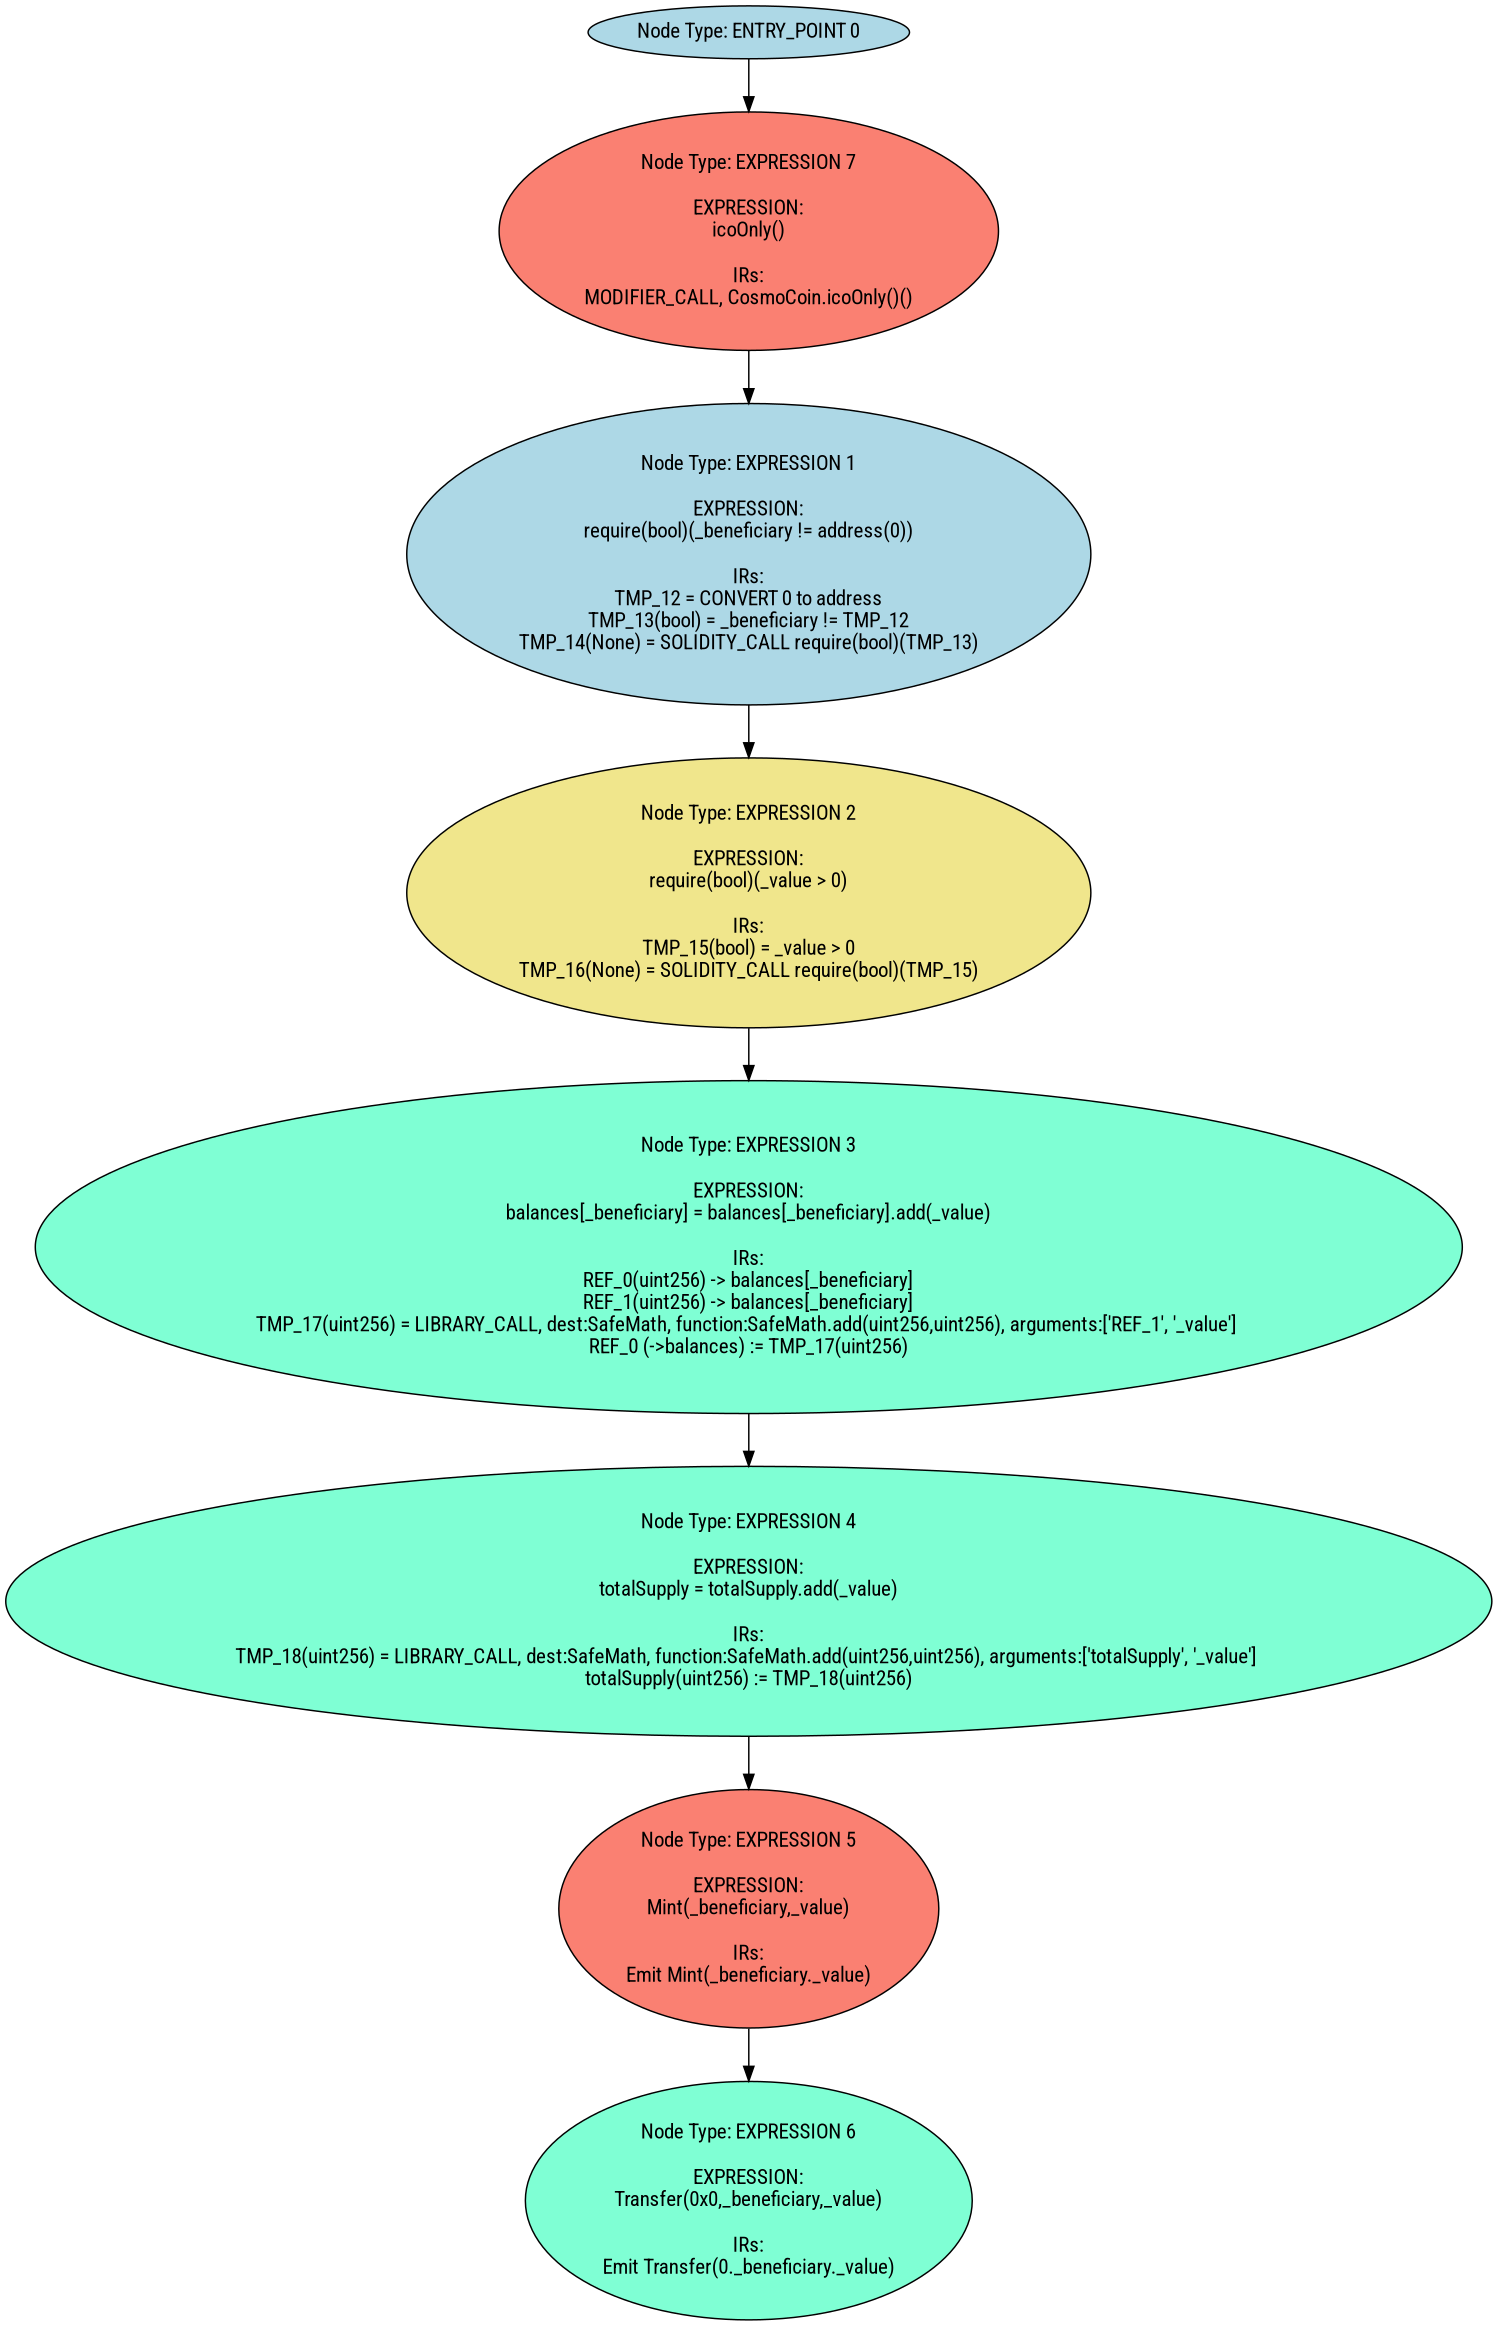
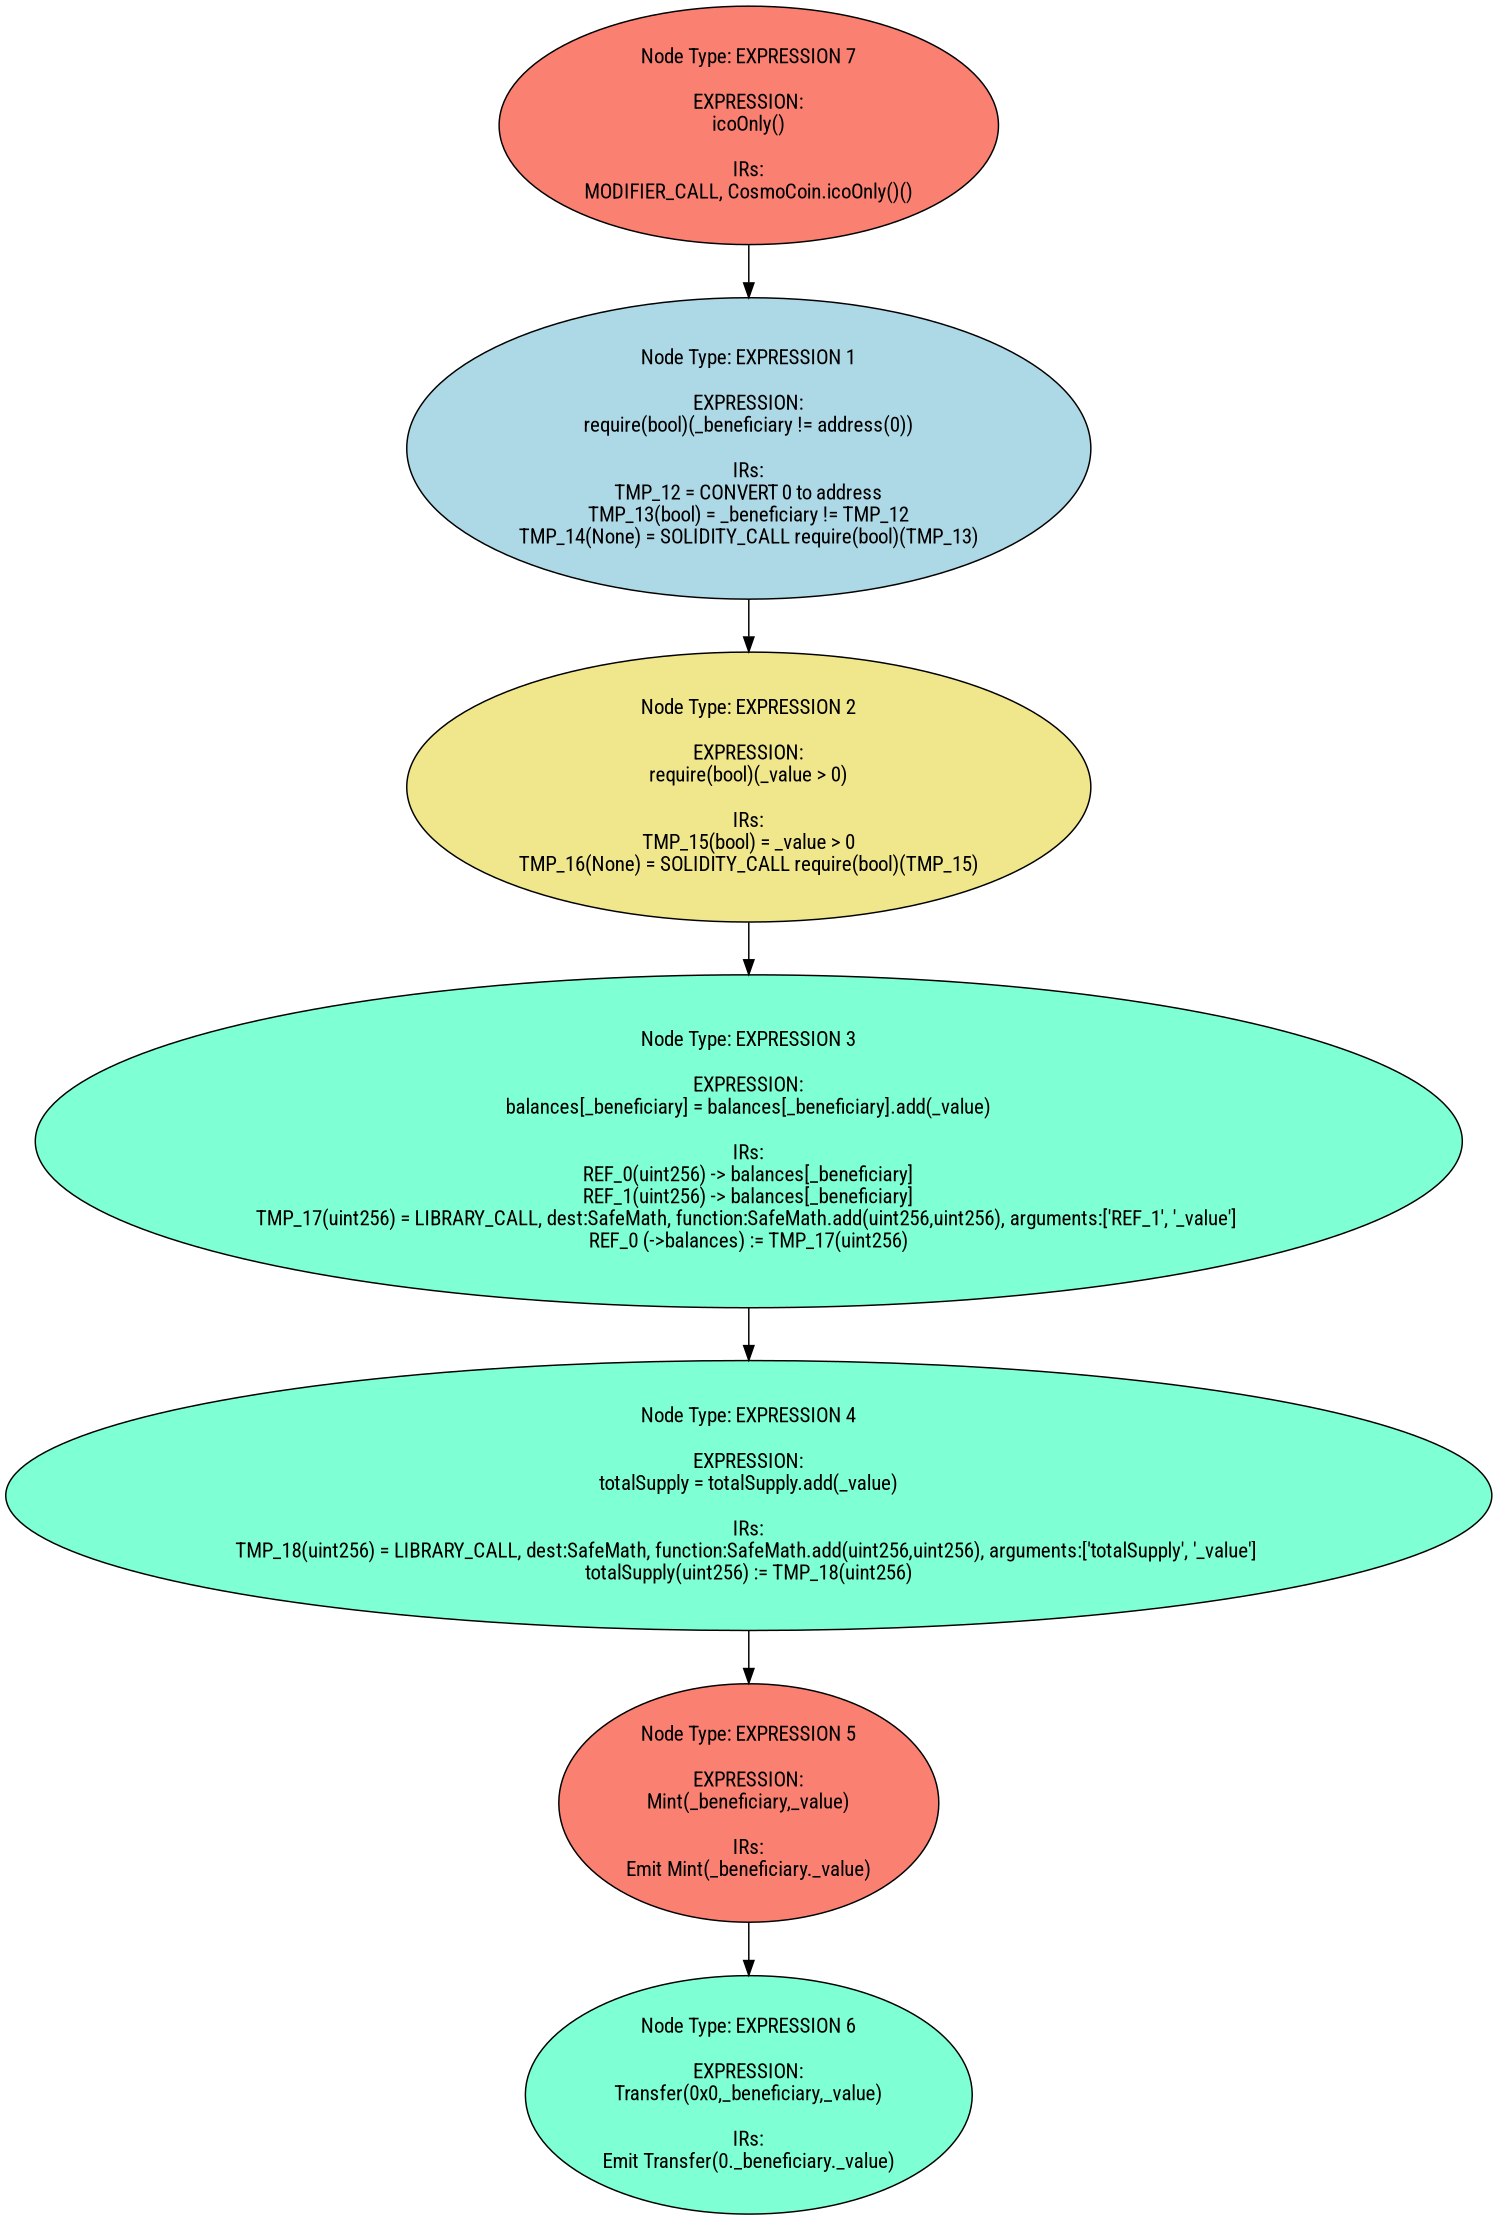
node "Node Type: ENTRY_POINT 0": removed
